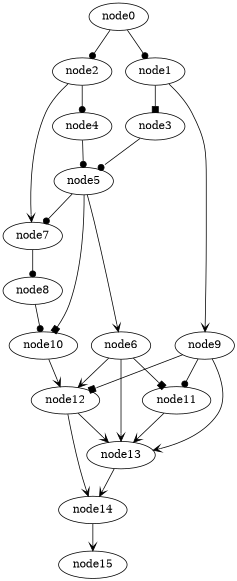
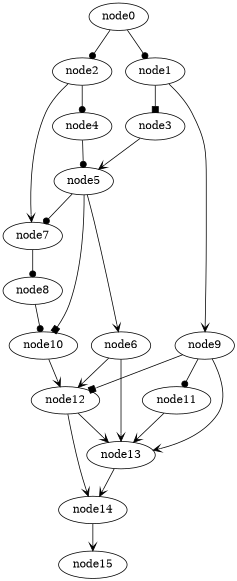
edge "node3" -> "node5": arrowhead dot -> vee
edge "node6" -> "node11": removed
